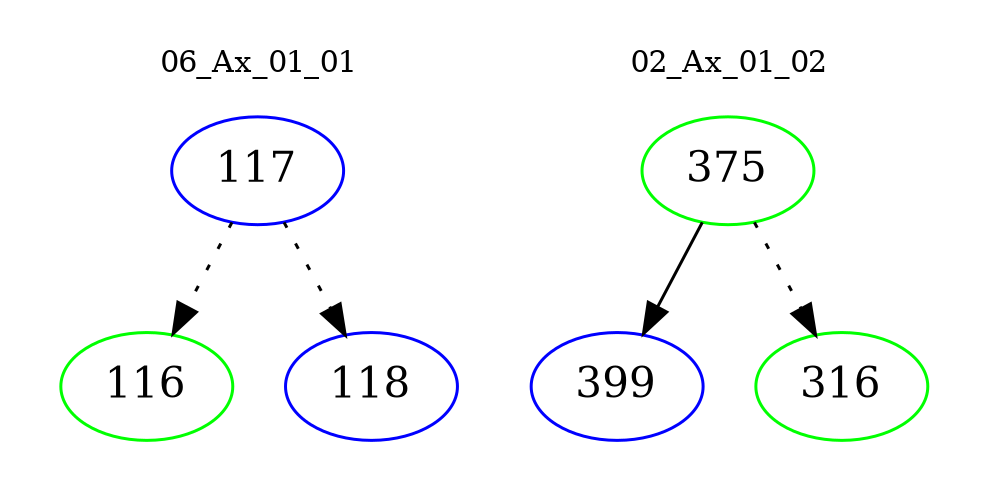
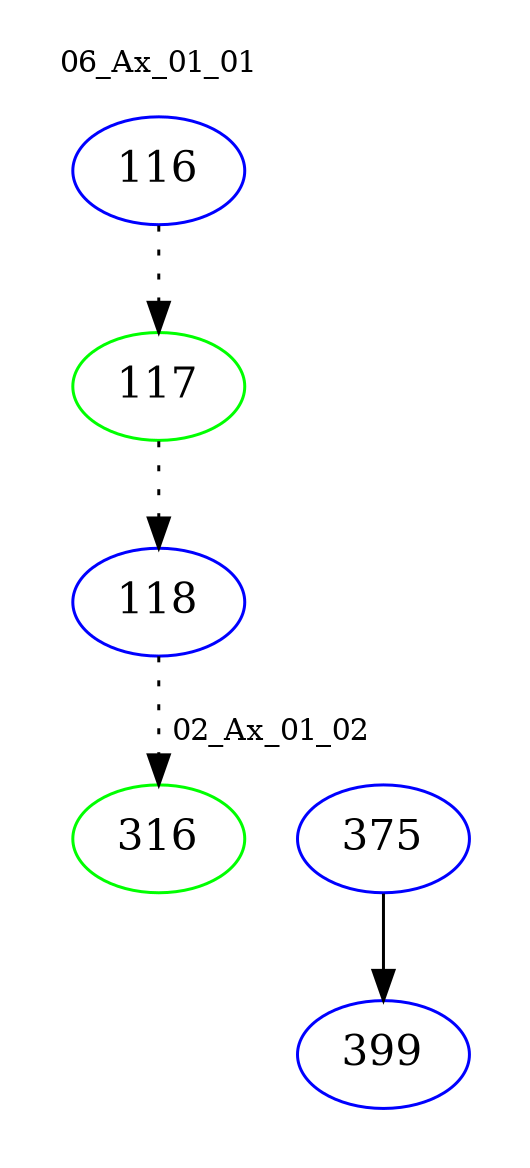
node "117": color blue -> green
node "375": color green -> blue
edge "117" -> "116": reversed
edge "375" -> "316": now "118" -> "316"
node "116": color green -> blue
